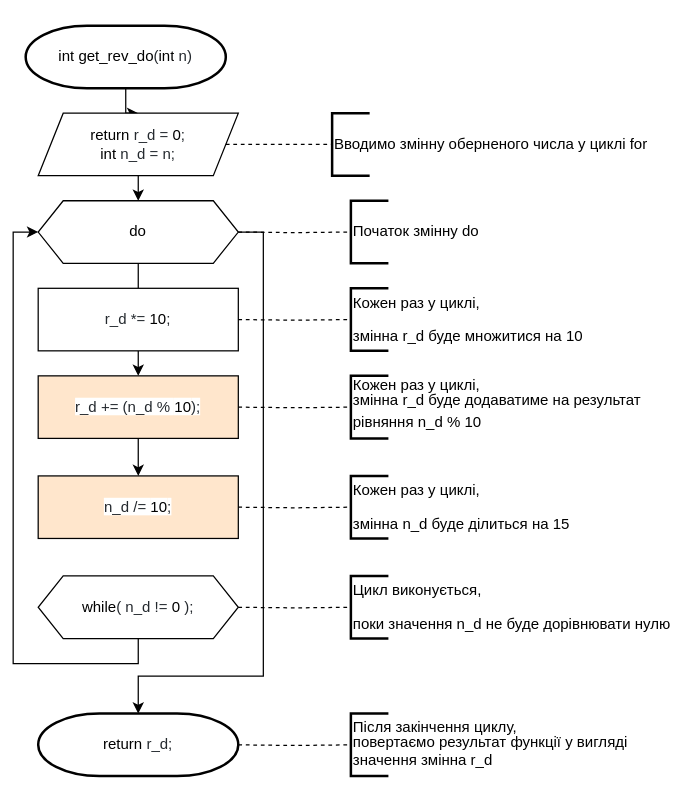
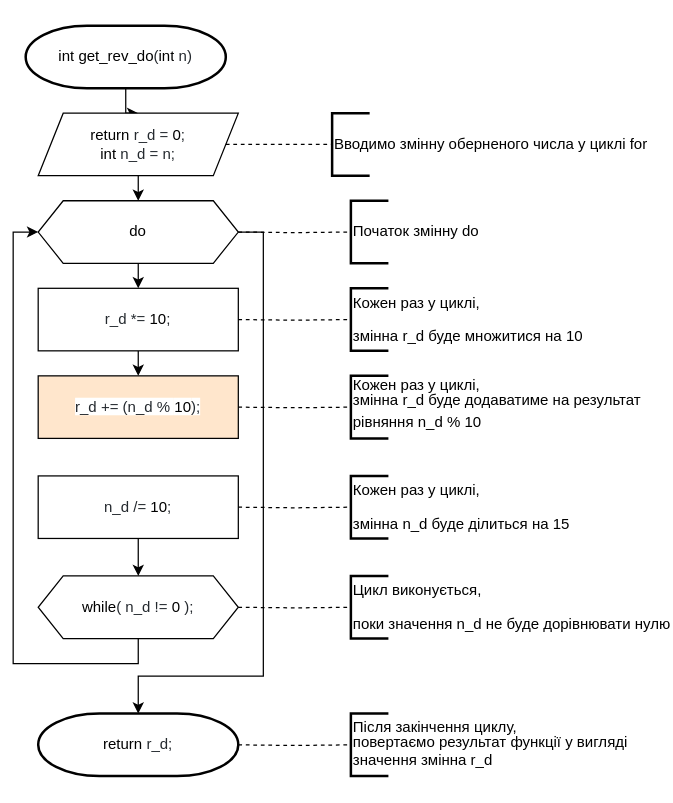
edge "do" -- "r_d *= 10;": arrowhead none -> classic
edge "r_d += (n_d % 10);" -> "n_d /= 10;": removed
node "n_d /= 10;": fillcolor #ffe6cc -> #ffffff
edge "n_d /= 10;" -> "while( n_d != 0 );": added
